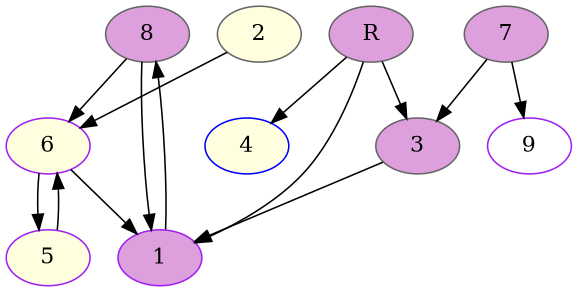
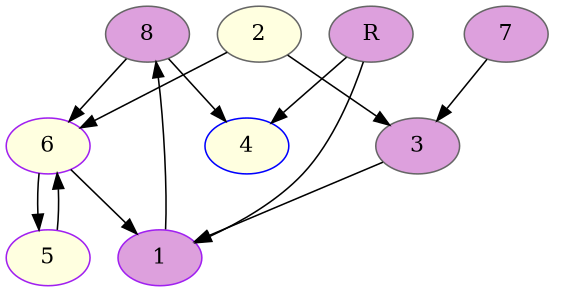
edge "R" -> "3": now "2" -> "3"
edge "8" -> "1": now "8" -> "4"
node "9": removed
